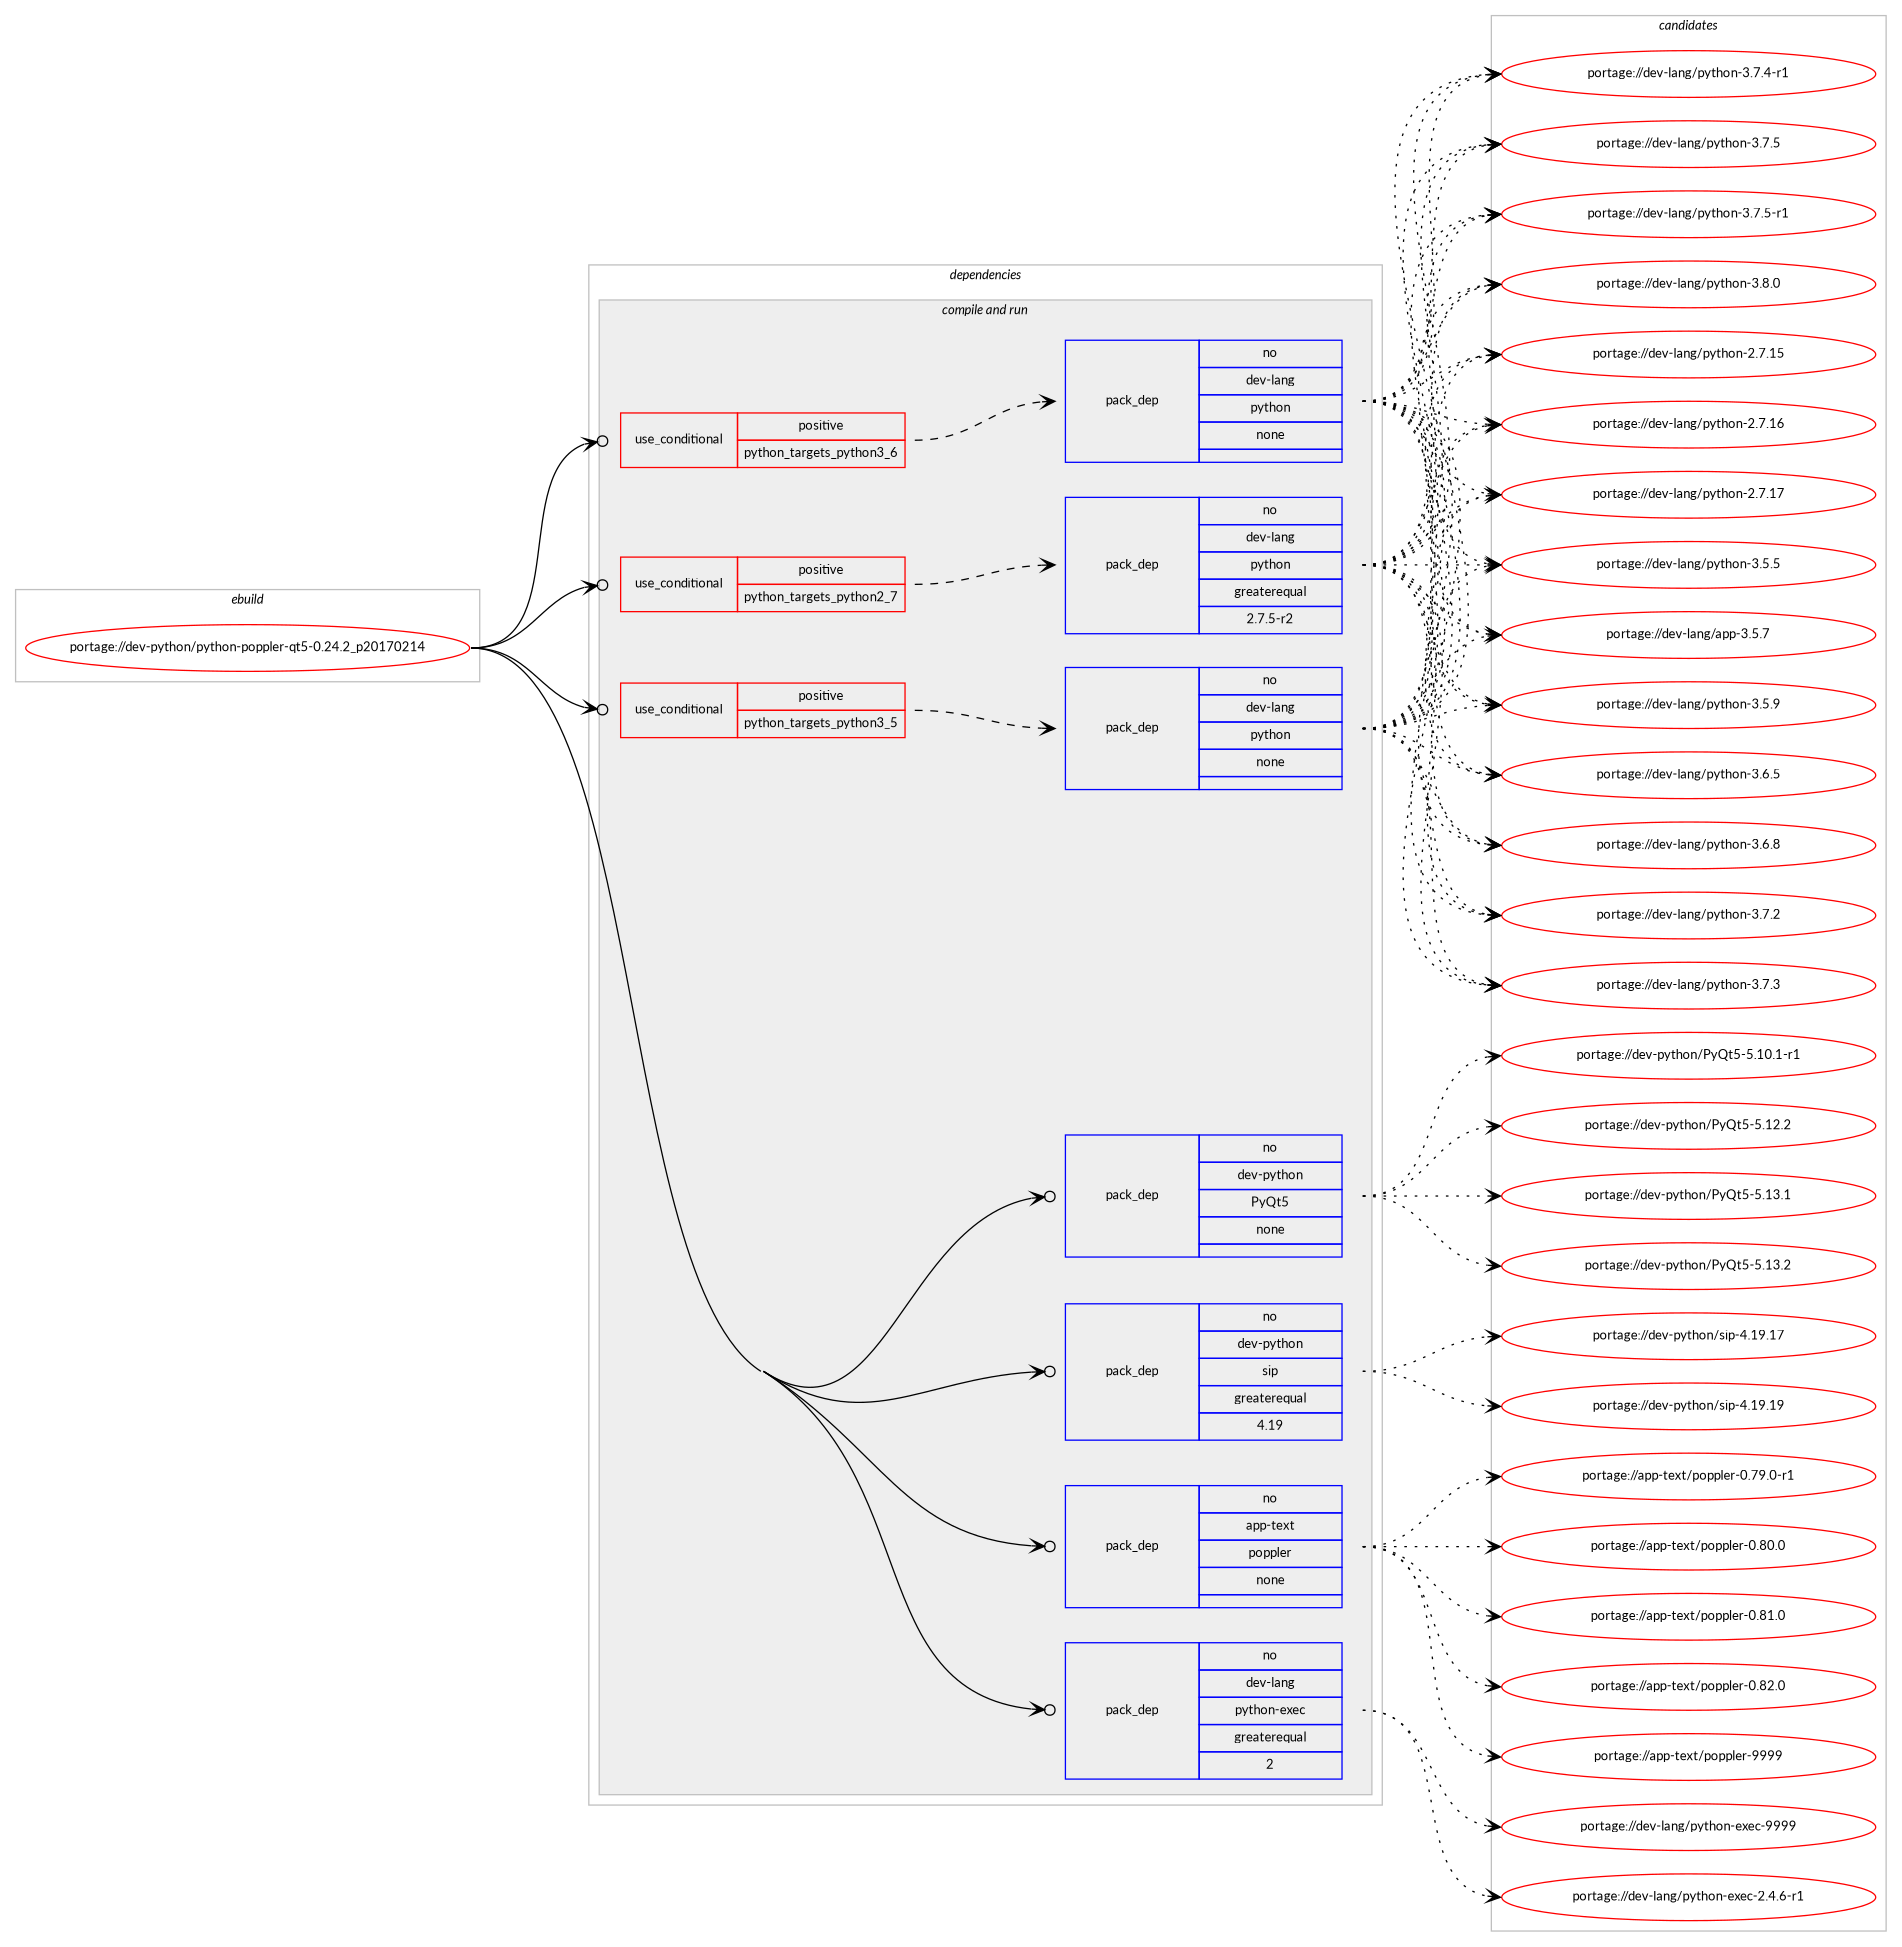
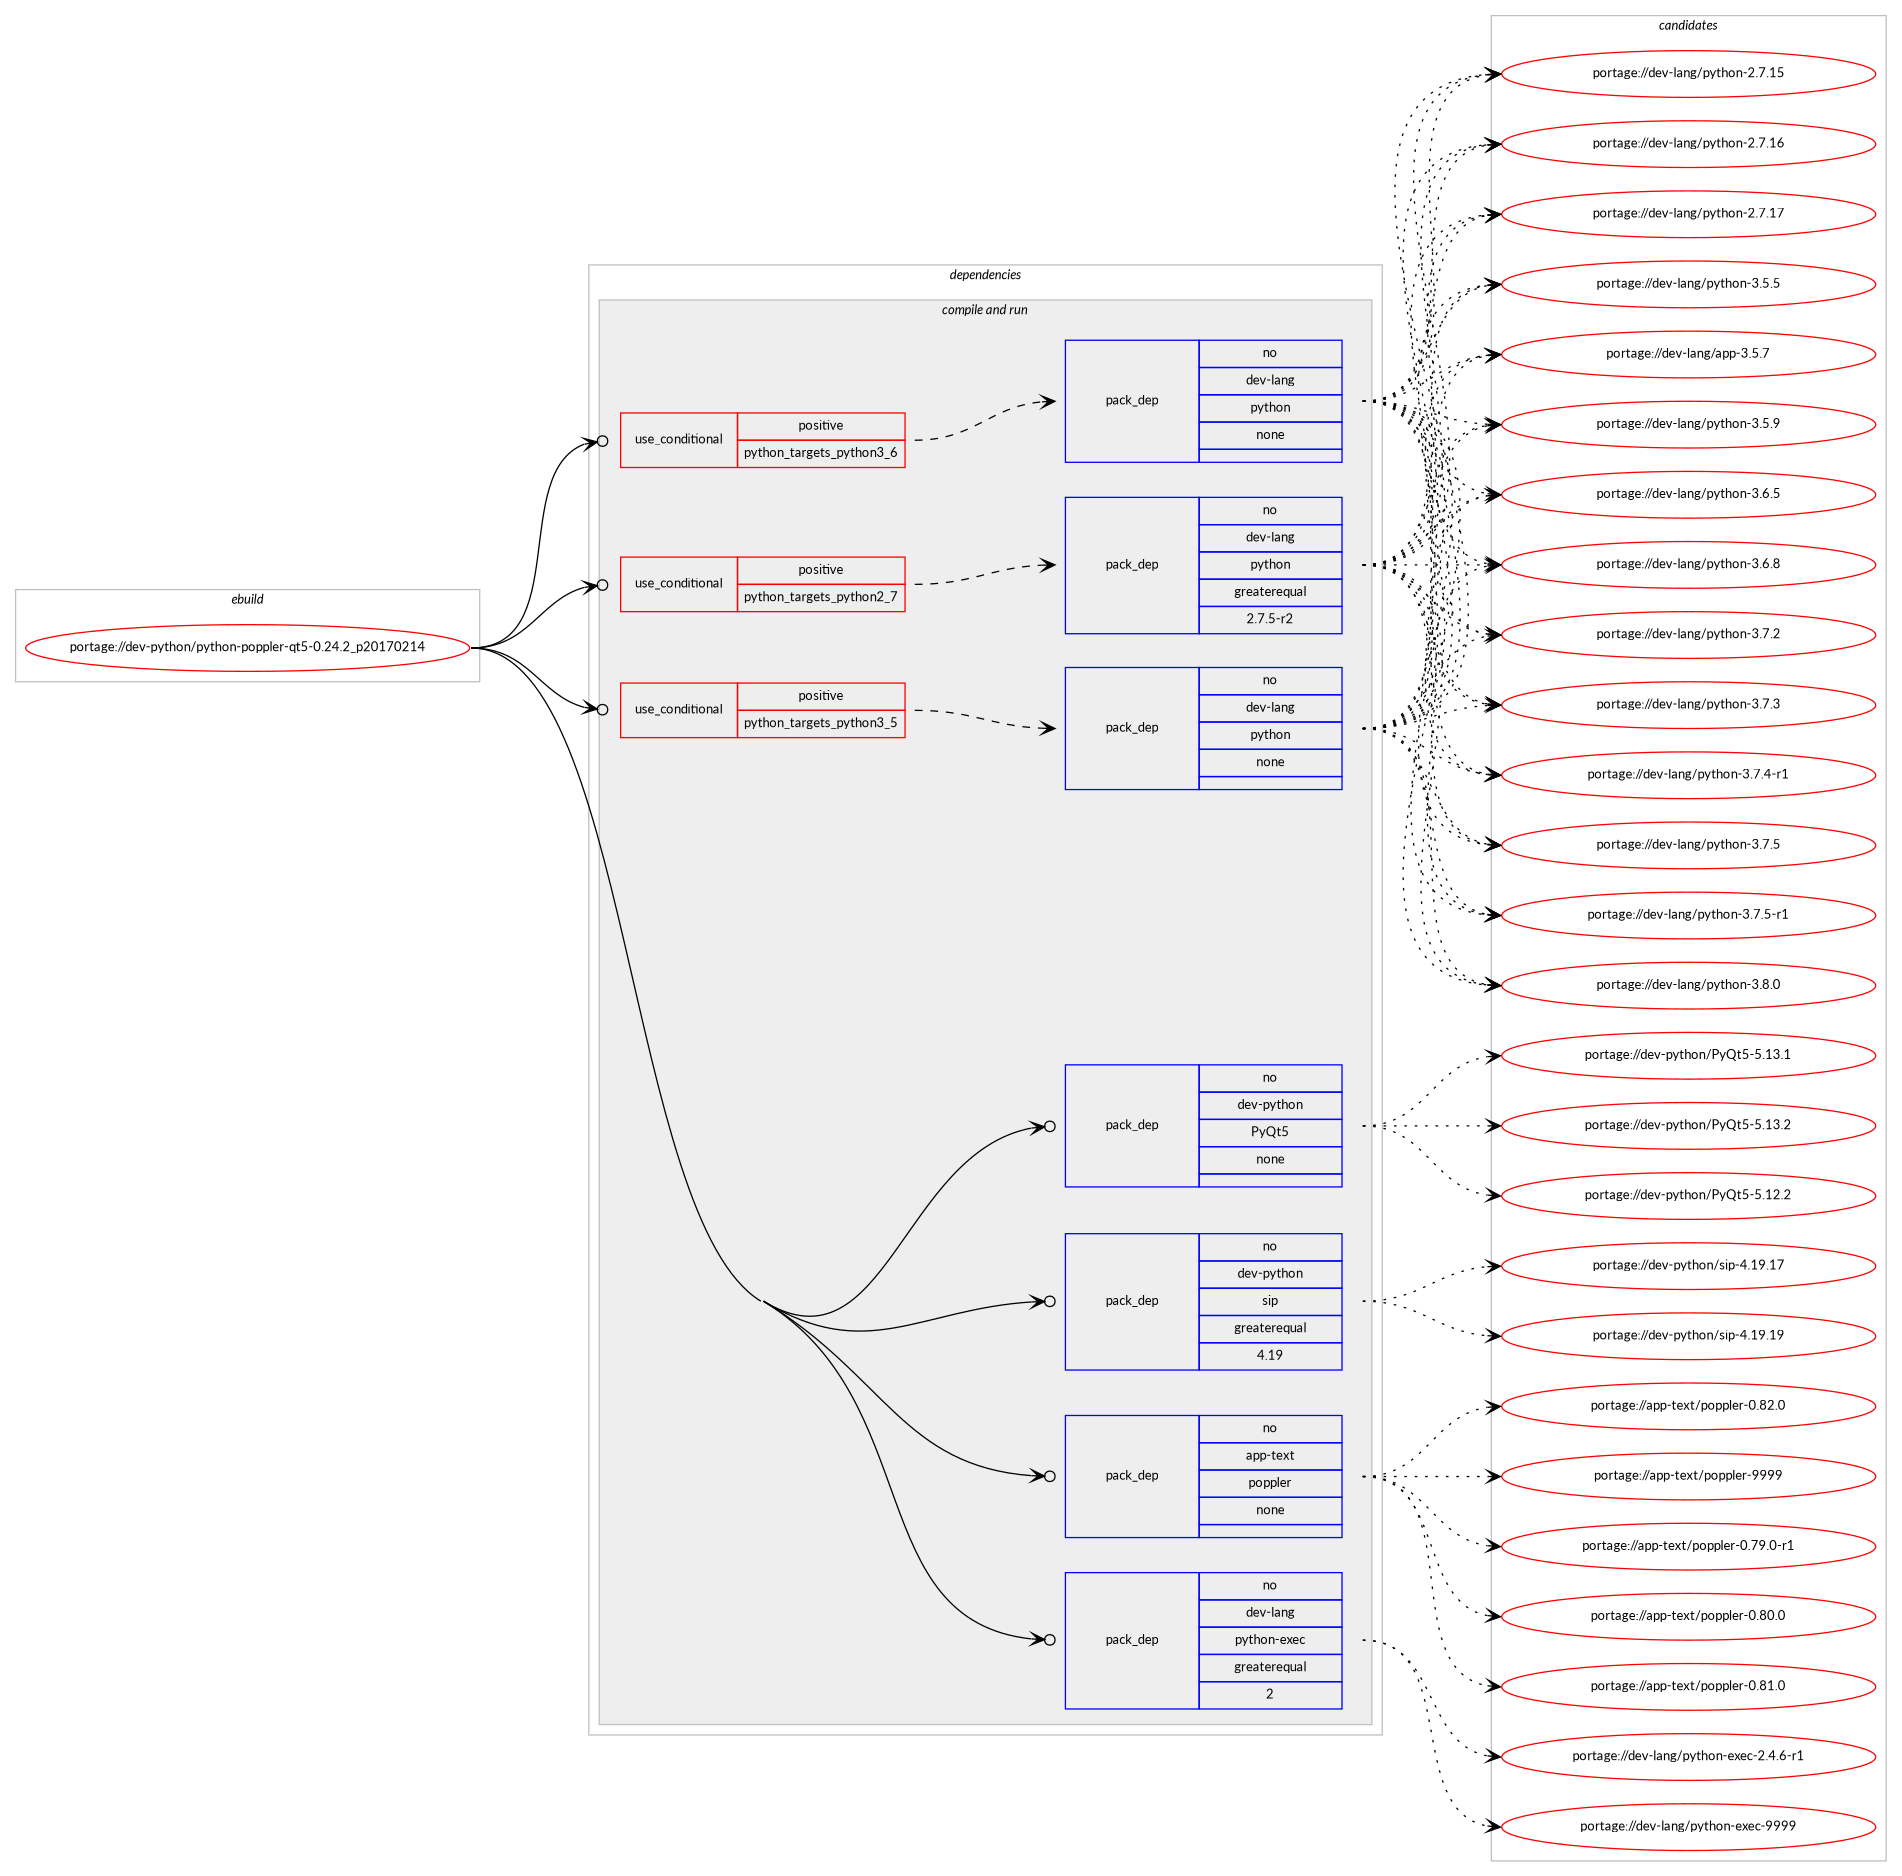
node "portage://dev-python/PyQt5-5.10.1-r1": removed
